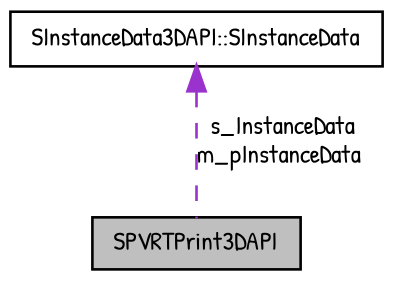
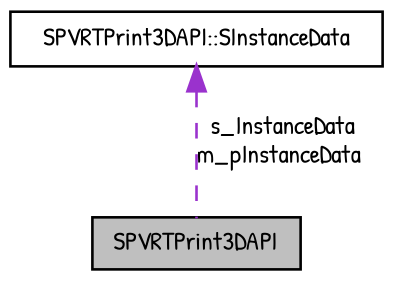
node "SInstanceData3DAPI::SInstanceData": label "SInstanceData3DAPI::SInstanceData" -> "SPVRTPrint3DAPI::SInstanceData"
